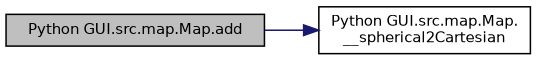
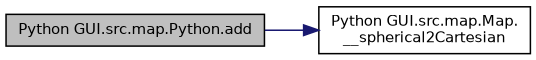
node "Python GUI.src.map.Map.add": label "Python GUI.src.map.Map.add" -> "Python GUI.src.map.Python.add"
